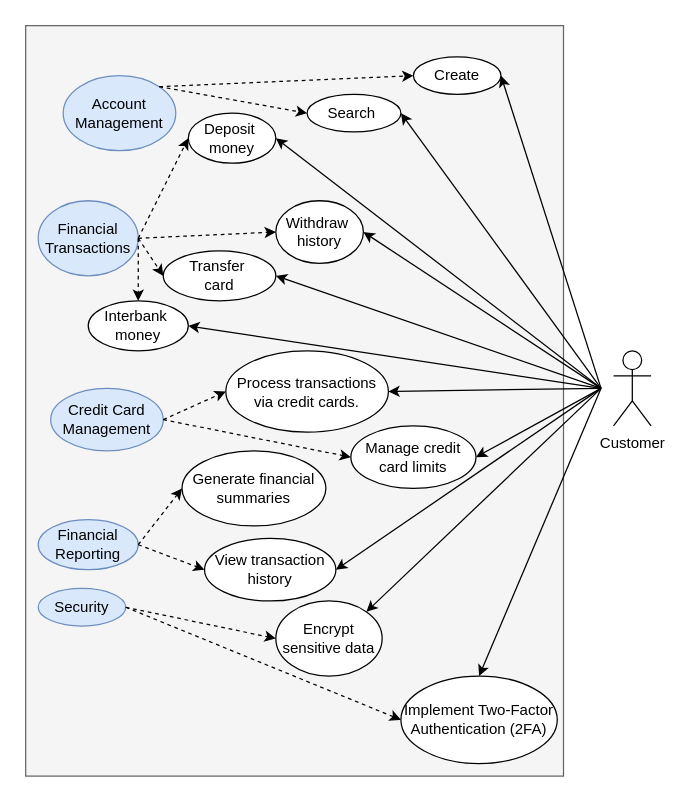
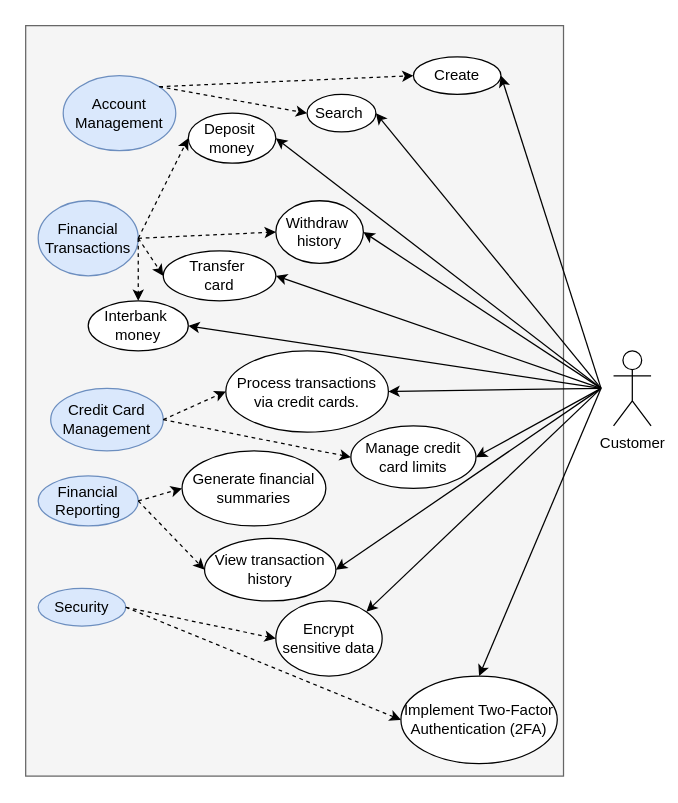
node "Search": size 94x38 -> 69x38
node "Financial Reporting": moved (88, 544) -> (88, 501)
